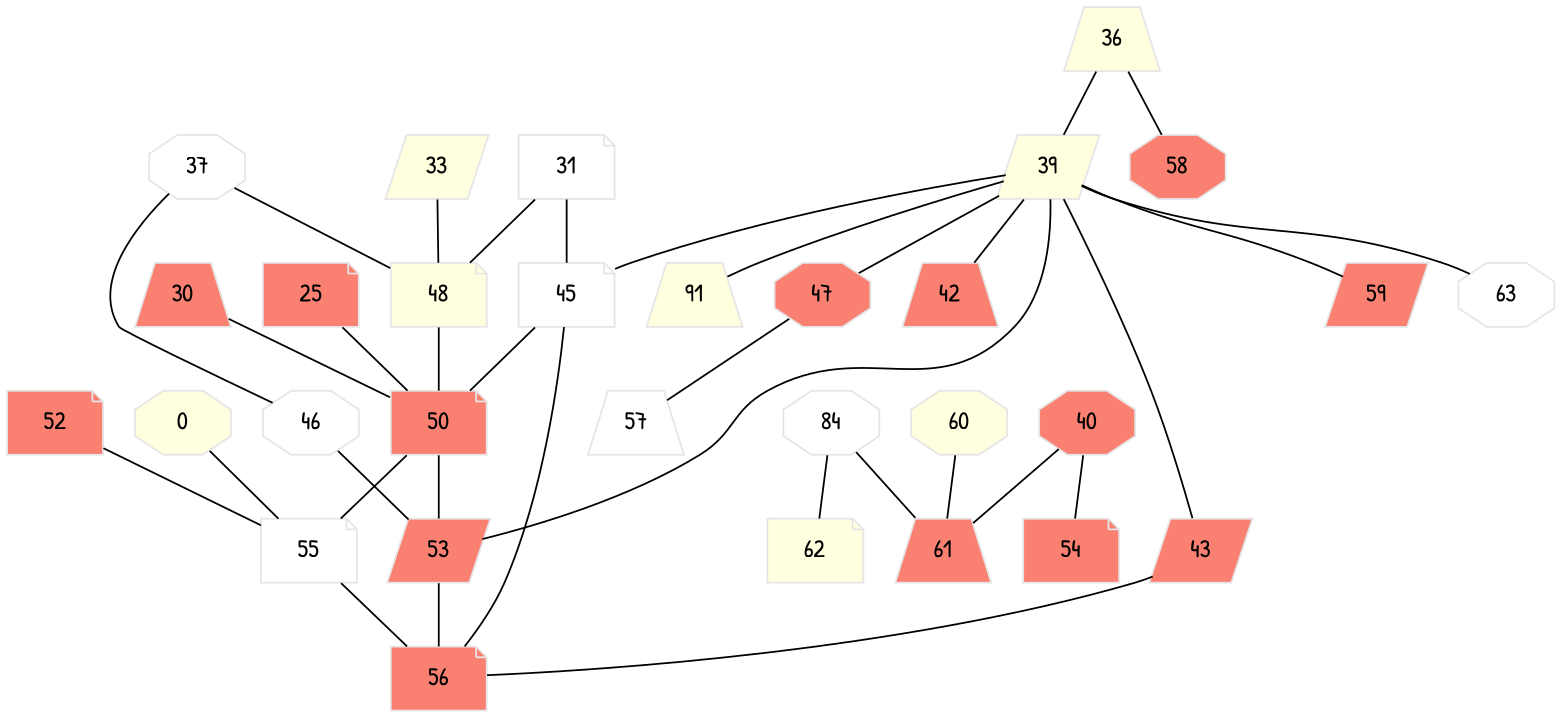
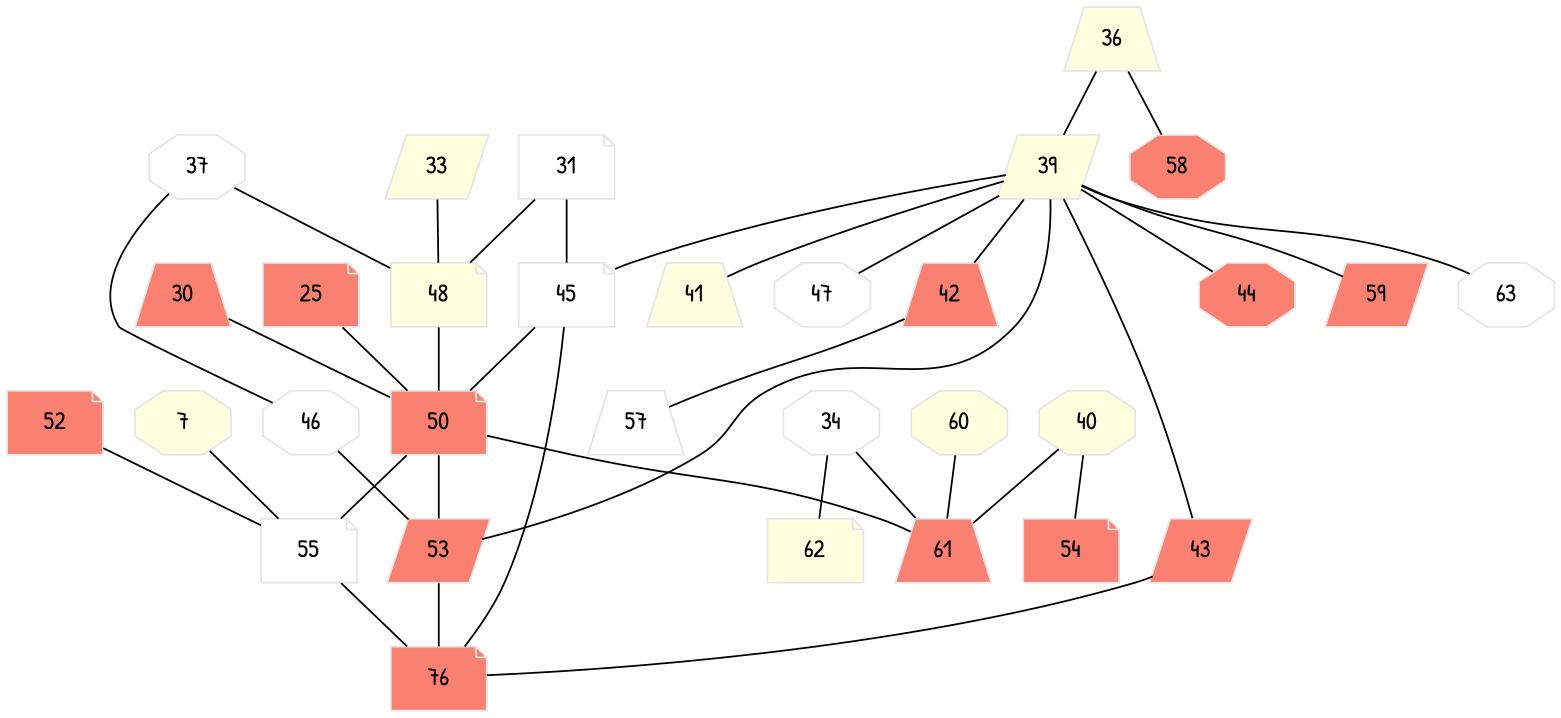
node "91": label "91" -> "41"
node "47": fillcolor salmon -> white
node "44": added
edge "47" -- "57": now "42" -- "57"
node "0": label "0" -> "7"
node "84": label "84" -> "34"
node "40": fillcolor salmon -> lightyellow
edge "50" -- "61": added
node "56": label "56" -> "76"
